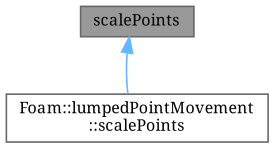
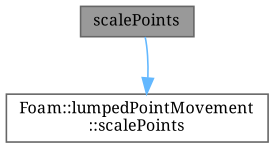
edge "Foam::lumpedPointMovement ::scalePoints" -> "scalePoints": reversed
